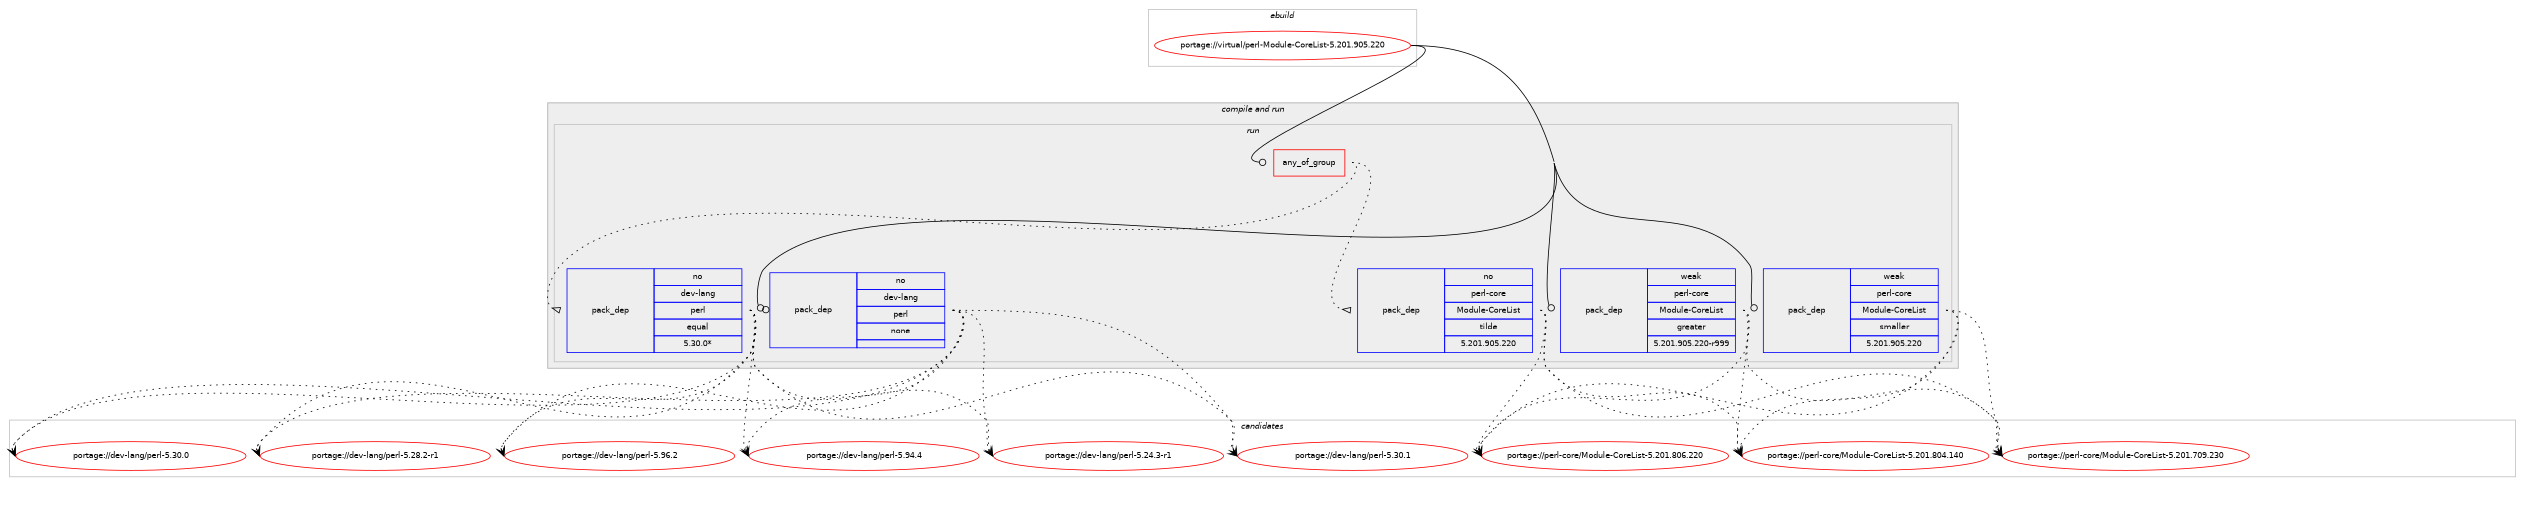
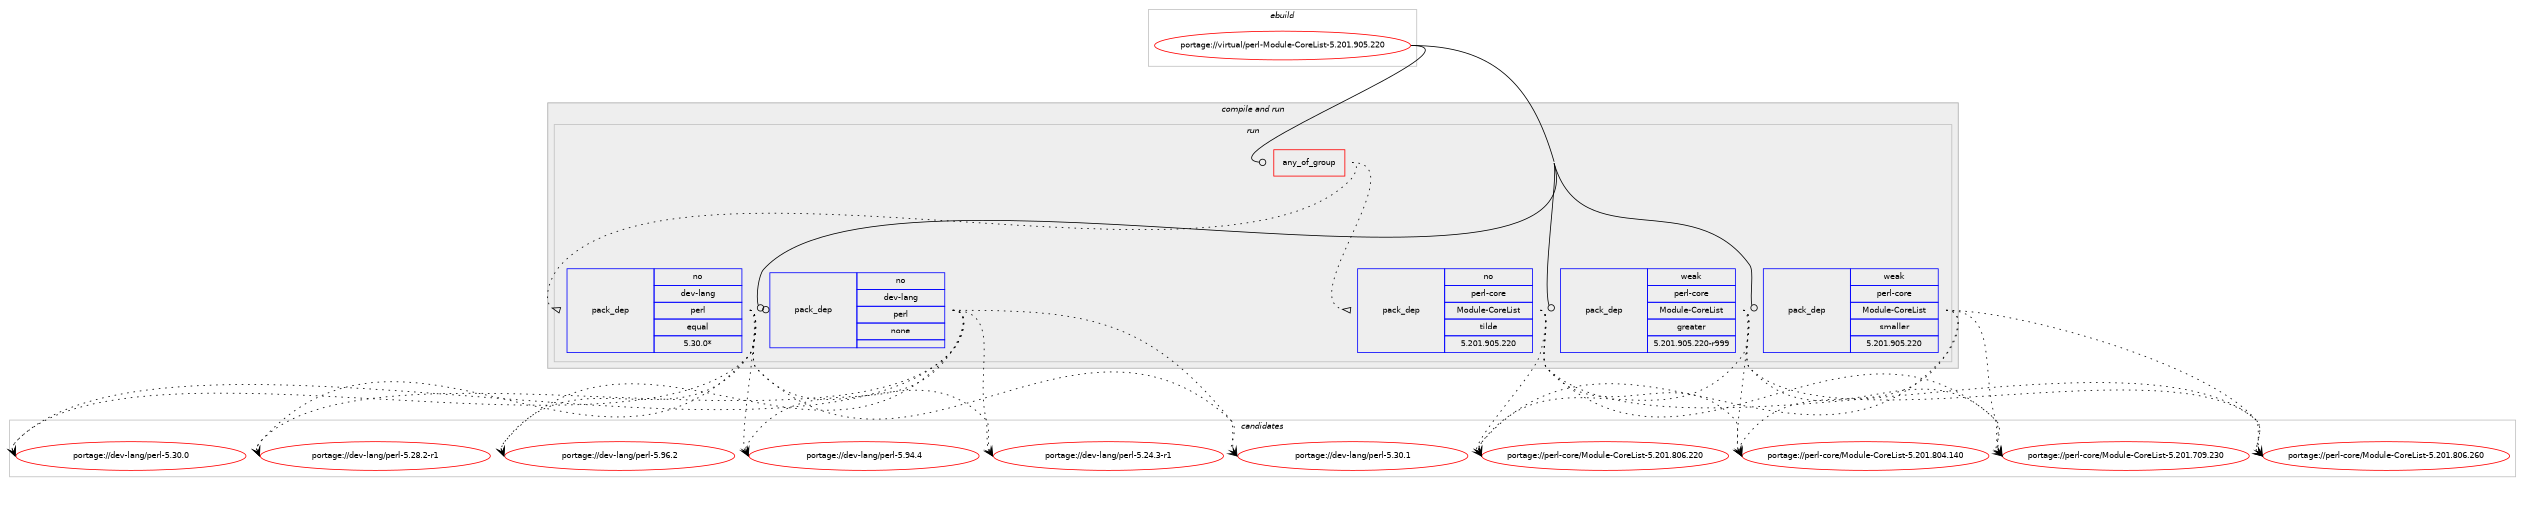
node "portage://perl-core/Module-CoreList-5.201.806.260": added
